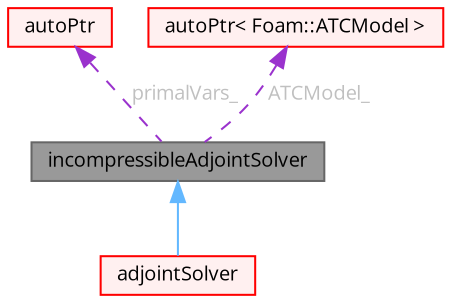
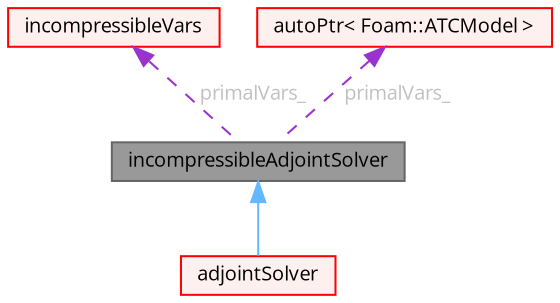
node "autoPtr": label "autoPtr" -> "incompressibleVars"
edge "incompressibleAdjointSolver" -> "autoPtr< Foam::ATCModel >": label " ATCModel_" -> " primalVars_"
